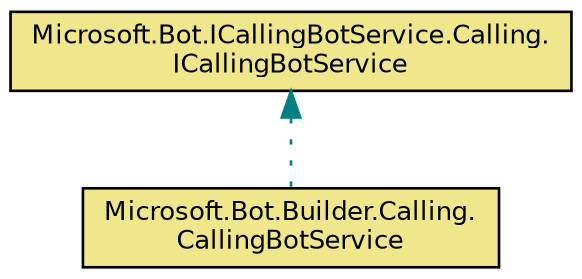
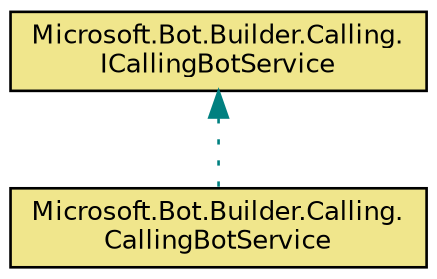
node "Microsoft.Bot.ICallingBotService.Calling. ICallingBotService": label "Microsoft.Bot.ICallingBotService.Calling. ICallingBotService" -> "Microsoft.Bot.Builder.Calling. ICallingBotService"
